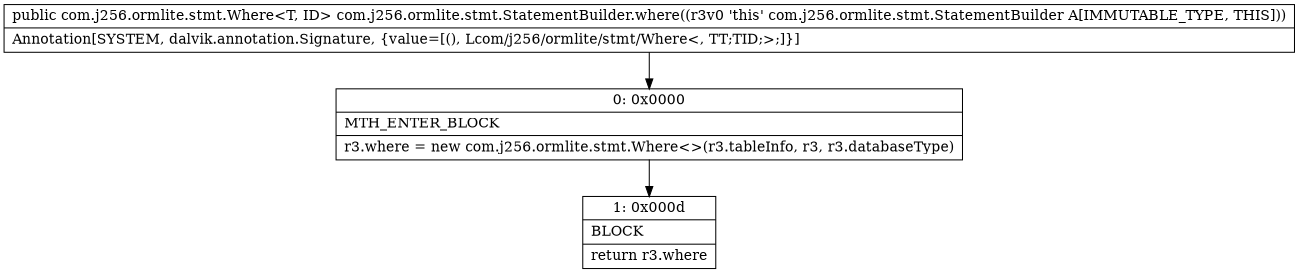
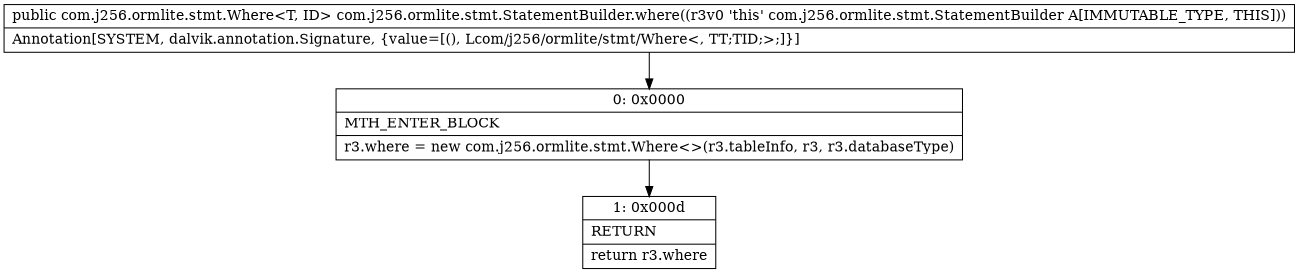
node "1: 0x000d": text "BLOCK" -> "RETURN"
